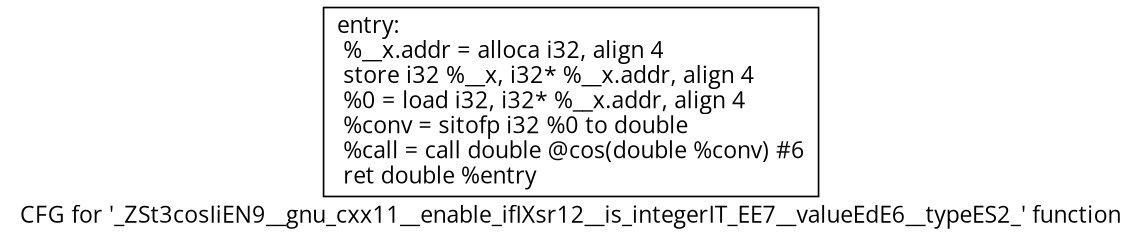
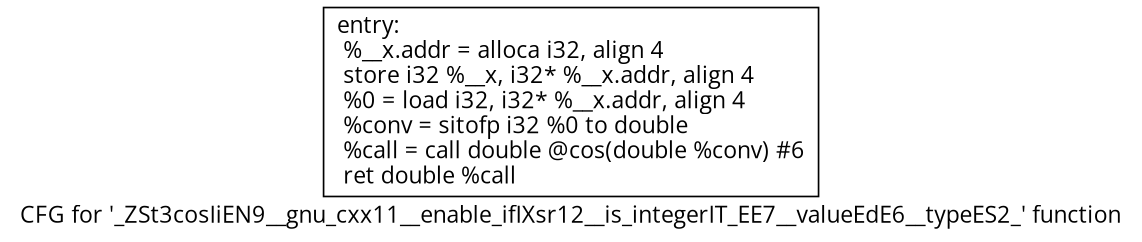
node "entry:": text "ret double %entry" -> "ret double %call"
